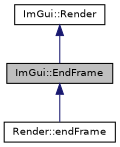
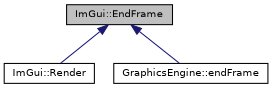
edge "ImGui::EndFrame" -> "ImGui::Render": reversed
node "Render::endFrame": label "Render::endFrame" -> "GraphicsEngine::endFrame"
